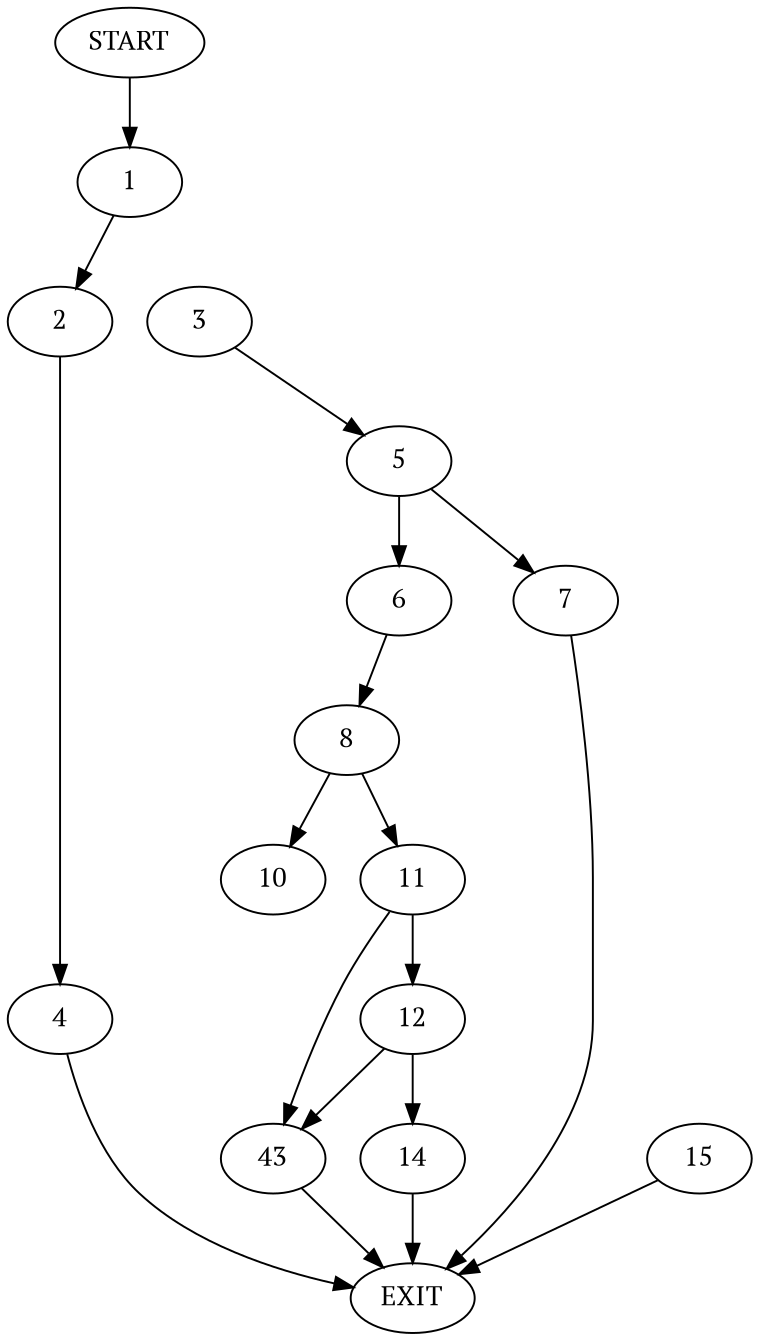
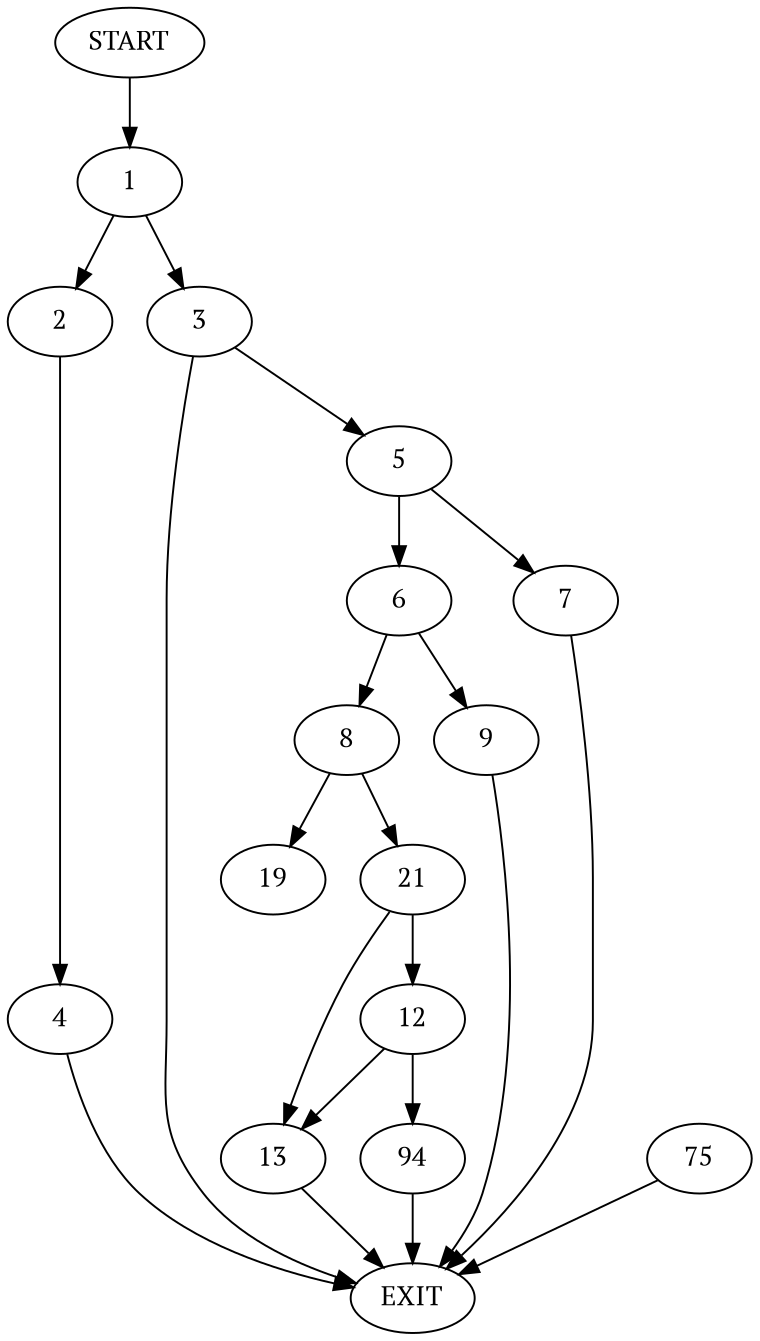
edge "1" -> "3": added
node "9": added
edge "3" -> "EXIT": added
node "10": label "10" -> "19"
node "11": label "11" -> "21"
node "43": label "43" -> "13"
node "14": label "14" -> "94"
node "15": label "15" -> "75"
